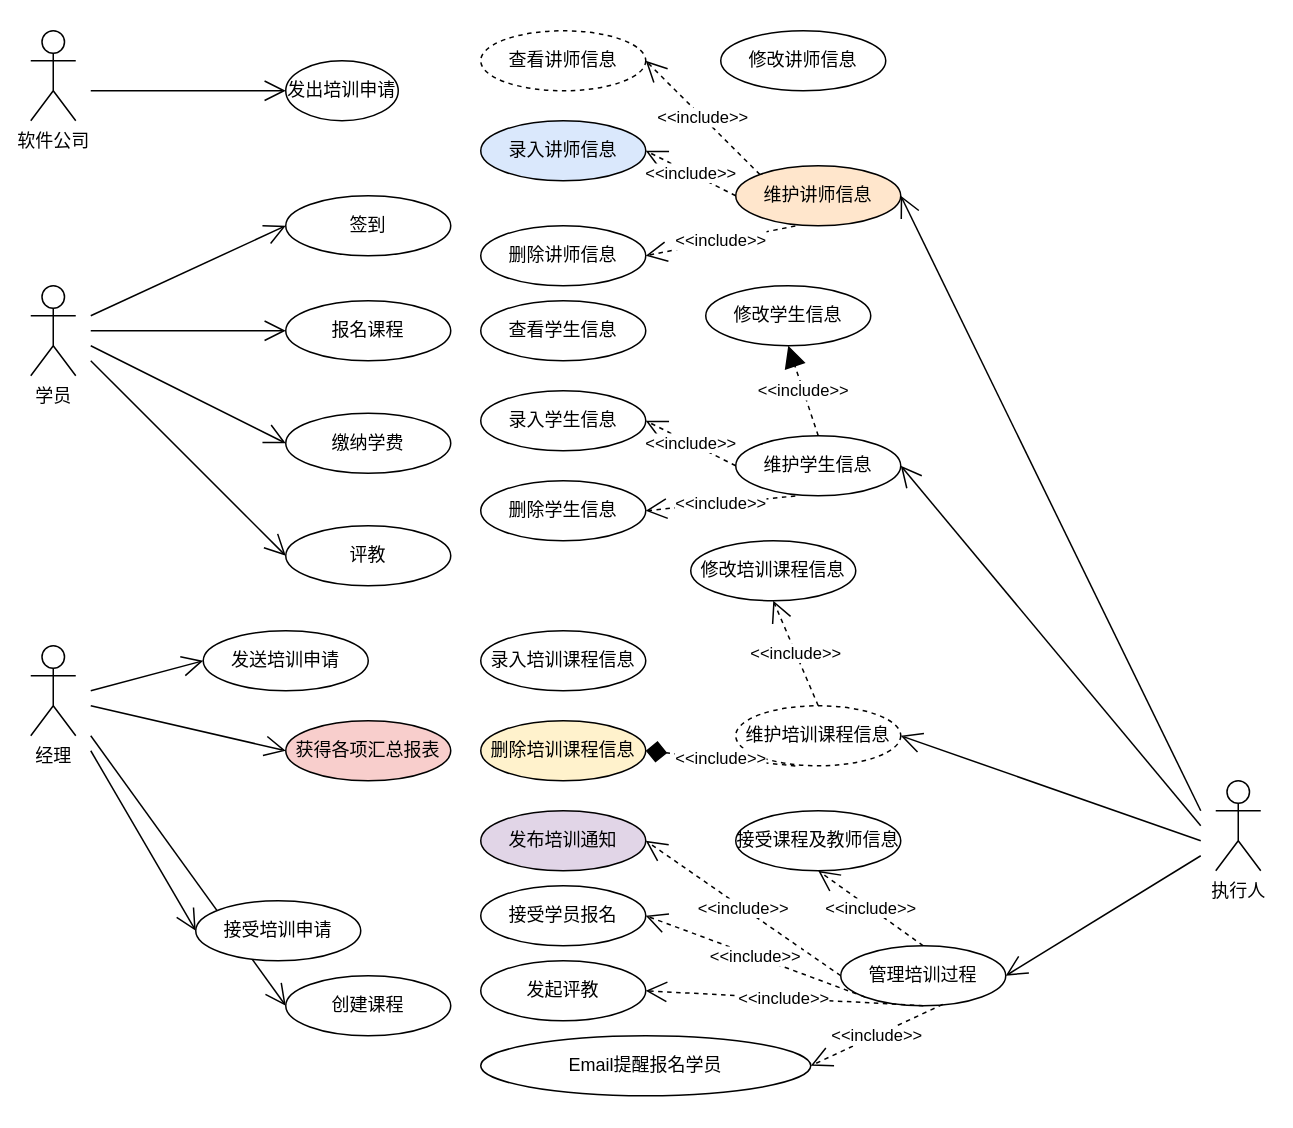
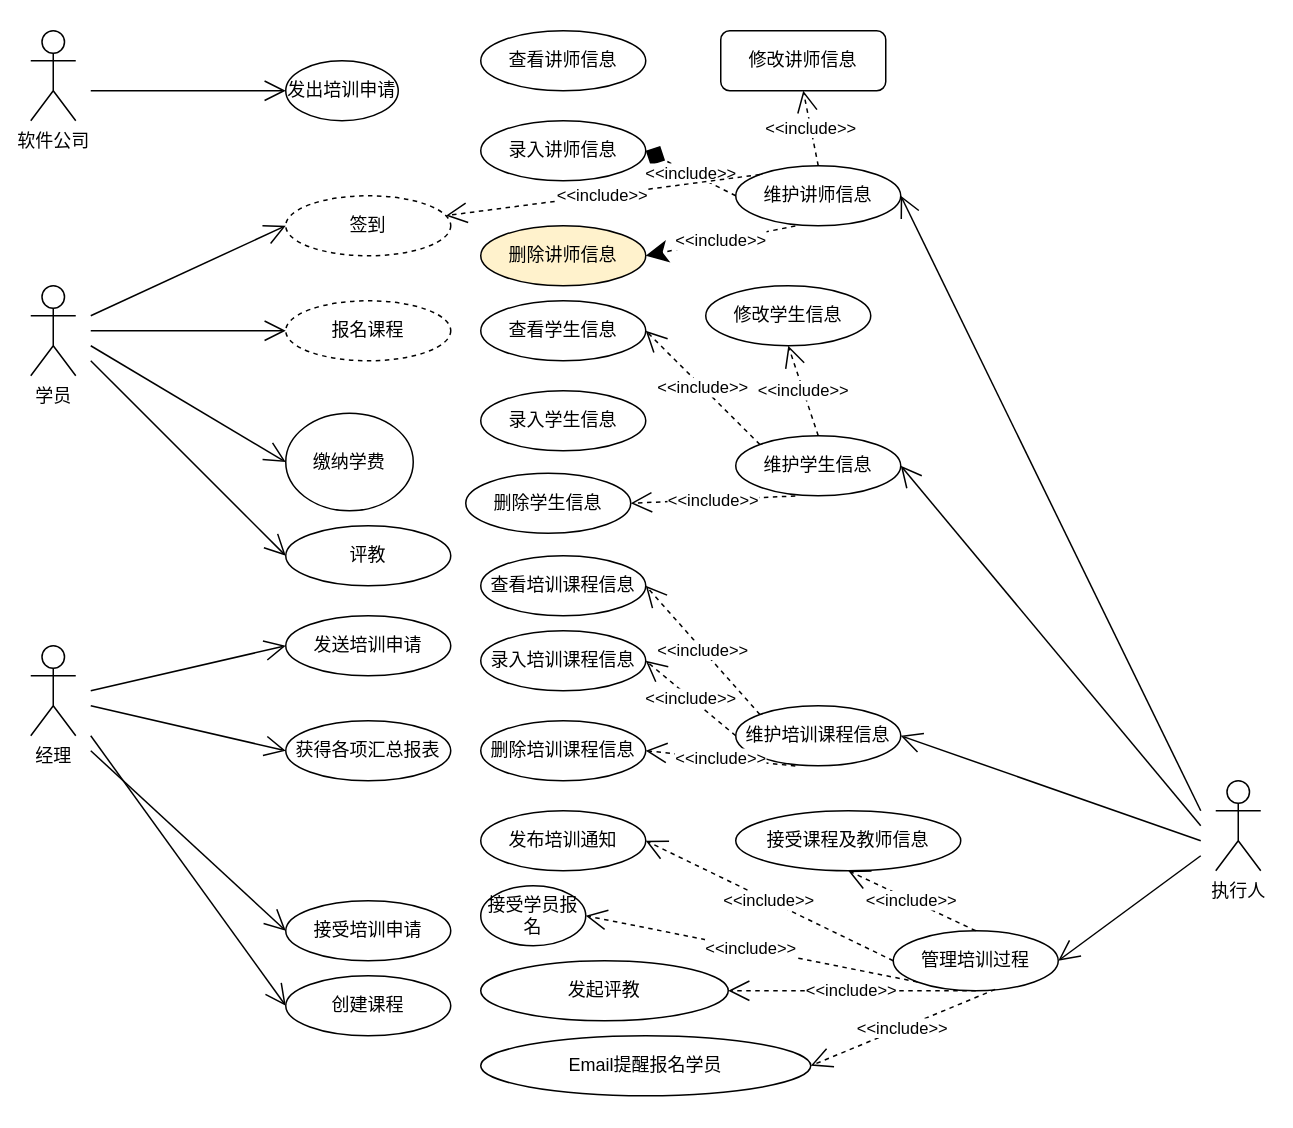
node "查看讲师信息": style dashed -> solid
node "修改讲师信息": shape ellipse -> rounded rectangle
edge "维护讲师信息" -> "查看讲师信息": now "维护讲师信息" -> "签到"
edge "维护讲师信息" -> "修改讲师信息": added, label "<<include>>"
node "录入讲师信息": fillcolor #dae8fc -> #ffffff
edge "维护讲师信息" -> "录入讲师信息": arrowhead open -> diamond
node "维护讲师信息": fillcolor #ffe6cc -> #ffffff
node "签到": style solid -> dashed
edge "维护讲师信息" -> "删除讲师信息": arrowhead open -> classic
node "删除讲师信息": fillcolor #ffffff -> #fff2cc
node "报名课程": style solid -> dashed
edge "维护学生信息" -> "修改学生信息": arrowhead block -> open
edge "维护学生信息" -> "查看学生信息": added, label "<<include>>"
node "缴纳学费": size 165x60 -> 128x98
edge "维护学生信息" -> "录入学生信息": removed, label "<<include>>"
node "删除学生信息": moved (563, 511) -> (548, 503)
node "修改培训课程信息": removed
node "查看培训课程信息": added
edge "维护培训课程信息" -> "查看培训课程信息": added, label "<<include>>"
edge "维护培训课程信息" -> "修改培训课程信息": removed, label "<<include>>"
node "发送培训申请": moved (286, 661) -> (368, 646)
edge "维护培训课程信息" -> "录入培训课程信息": added, label "<<include>>"
node "维护培训课程信息": style dashed -> solid
node "获得各项汇总报表": fillcolor #f8cecc -> #ffffff
node "删除培训课程信息": fillcolor #fff2cc -> #ffffff
edge "维护培训课程信息" -> "删除培训课程信息": arrowhead diamond -> open
node "发布培训通知": fillcolor #e1d5e7 -> #ffffff
node "接受课程及教师信息": size 165x60 -> 225x60
node "接受学员报名": size 165x60 -> 105x60
node "接受培训申请": moved (278, 931) -> (368, 931)
node "管理培训过程": moved (923, 976) -> (976, 961)
node "发起评教": size 165x60 -> 248x60
